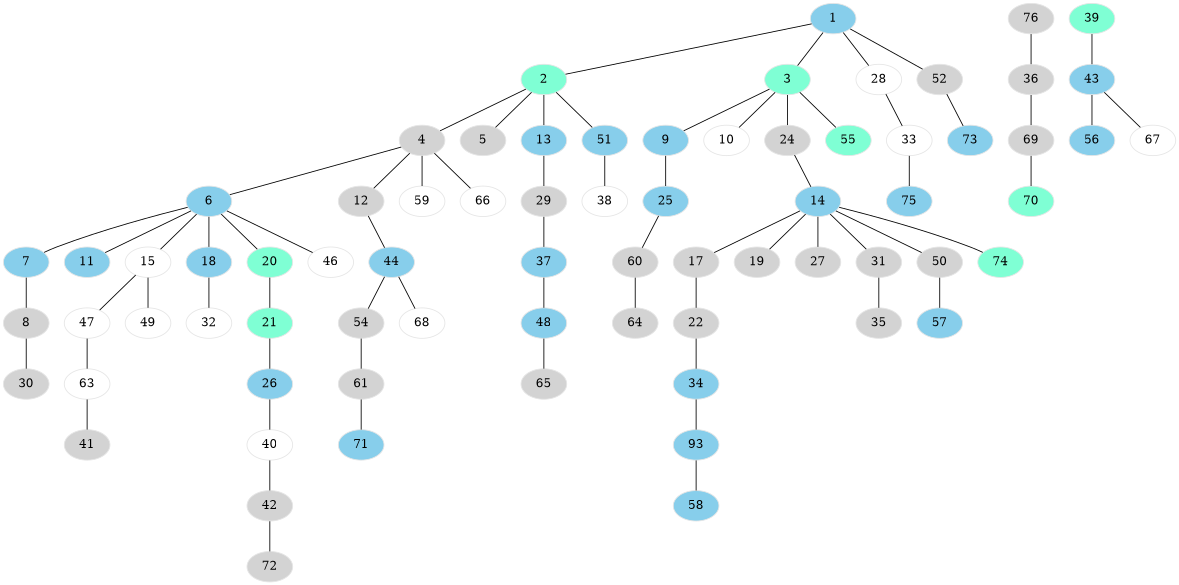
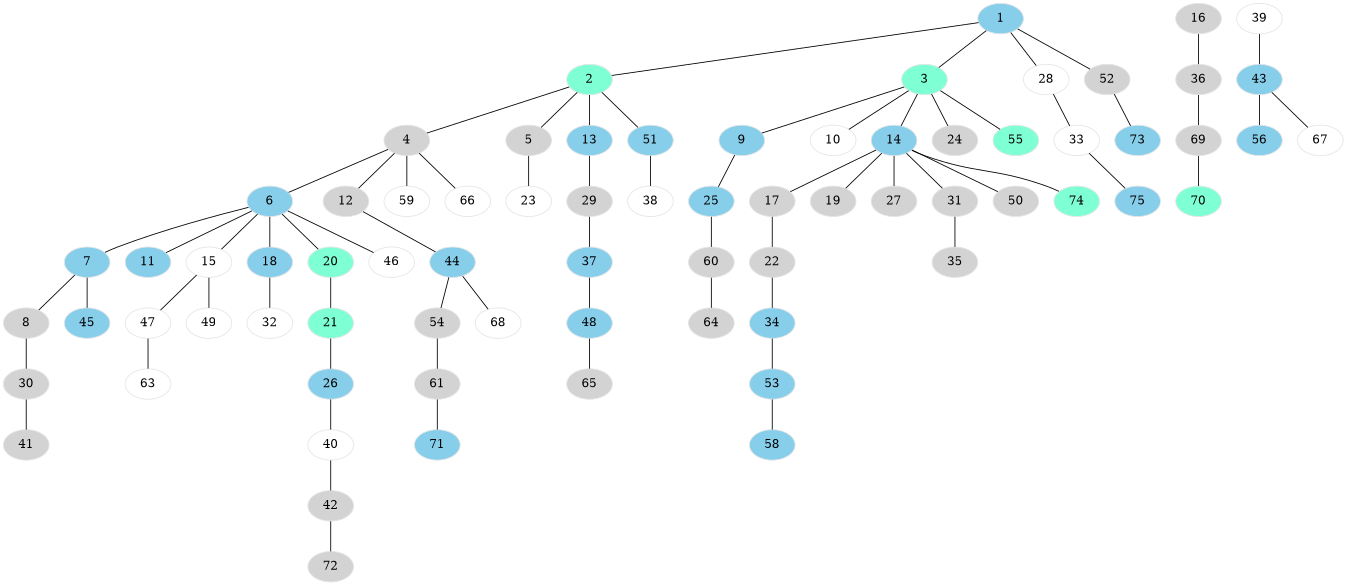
node "76": label "76" -> "16"
node "39": fillcolor aquamarine -> white
edge "24" -- "14": now "3" -- "14"
node "23": added
node "45": added
node "57": removed
edge "63" -- "41": now "30" -- "41"
node "93": label "93" -> "53"
